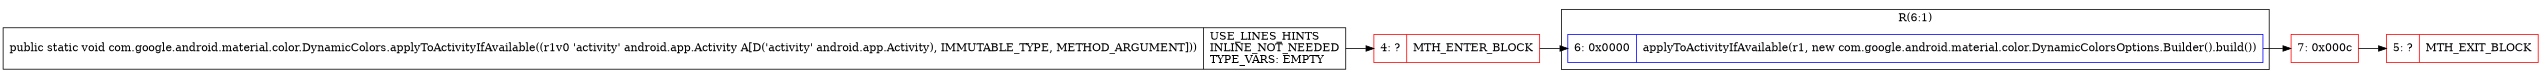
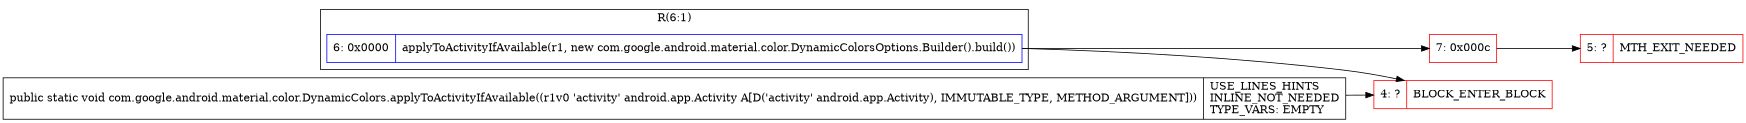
node "4: ?": text "MTH_ENTER_BLOCK" -> "BLOCK_ENTER_BLOCK"
edge "4: ?" -> "6: 0x0000": reversed
node "5: ?": text "MTH_EXIT_BLOCK" -> "MTH_EXIT_NEEDED"
